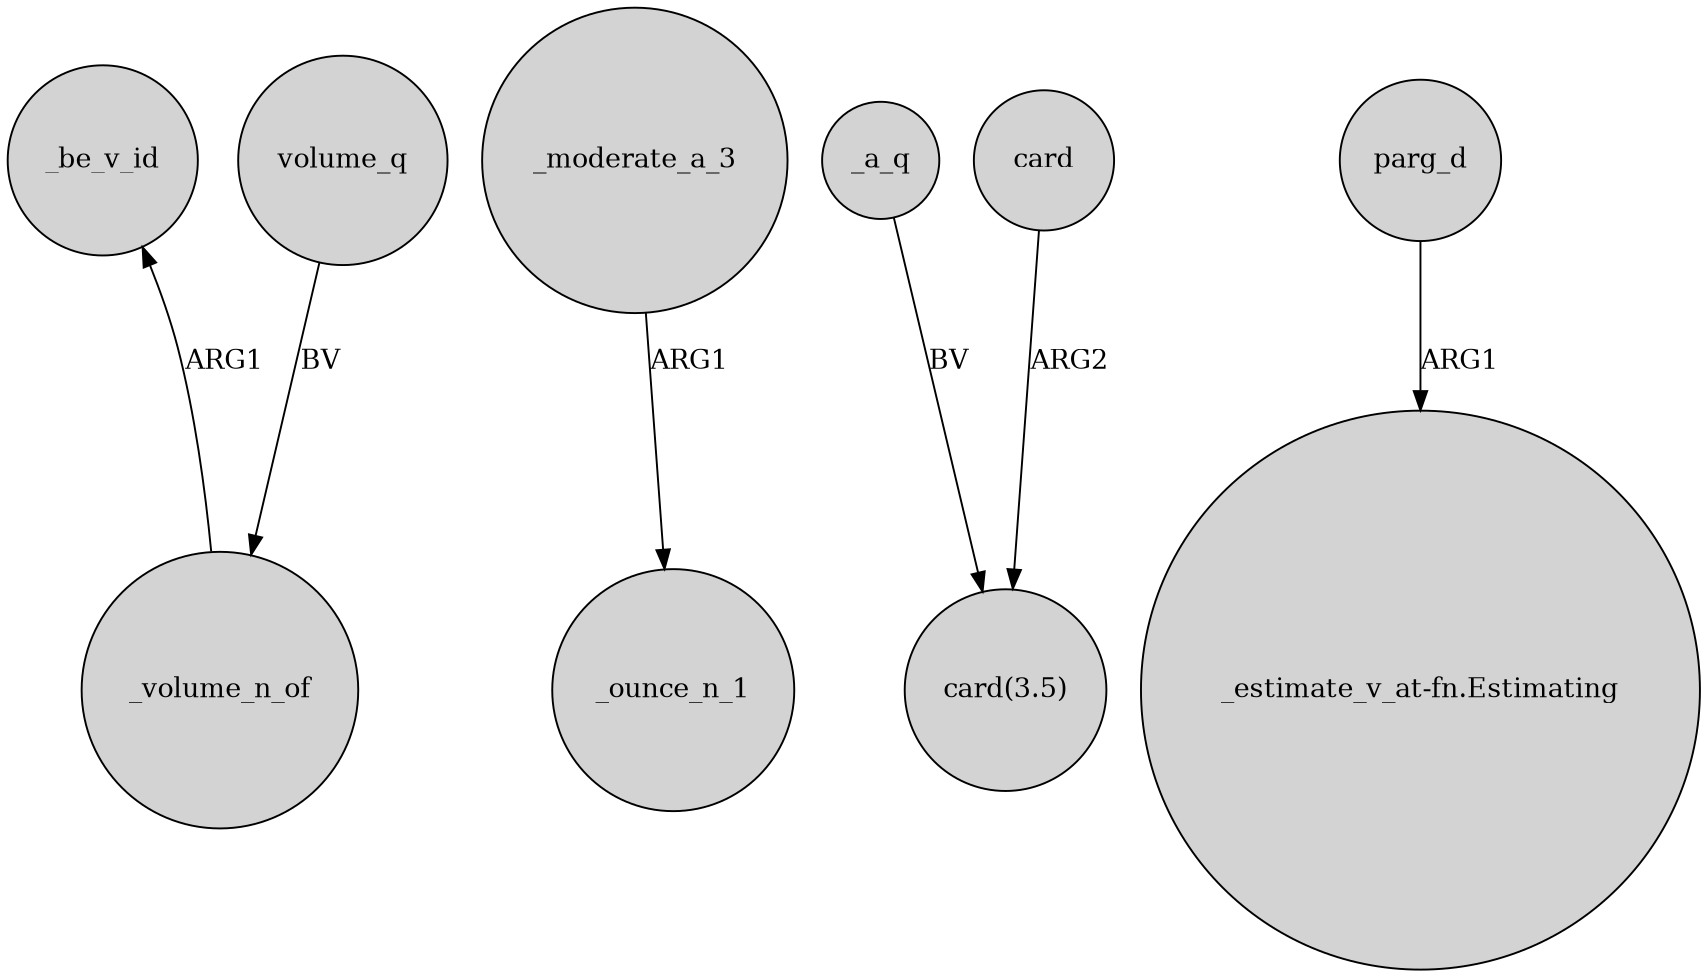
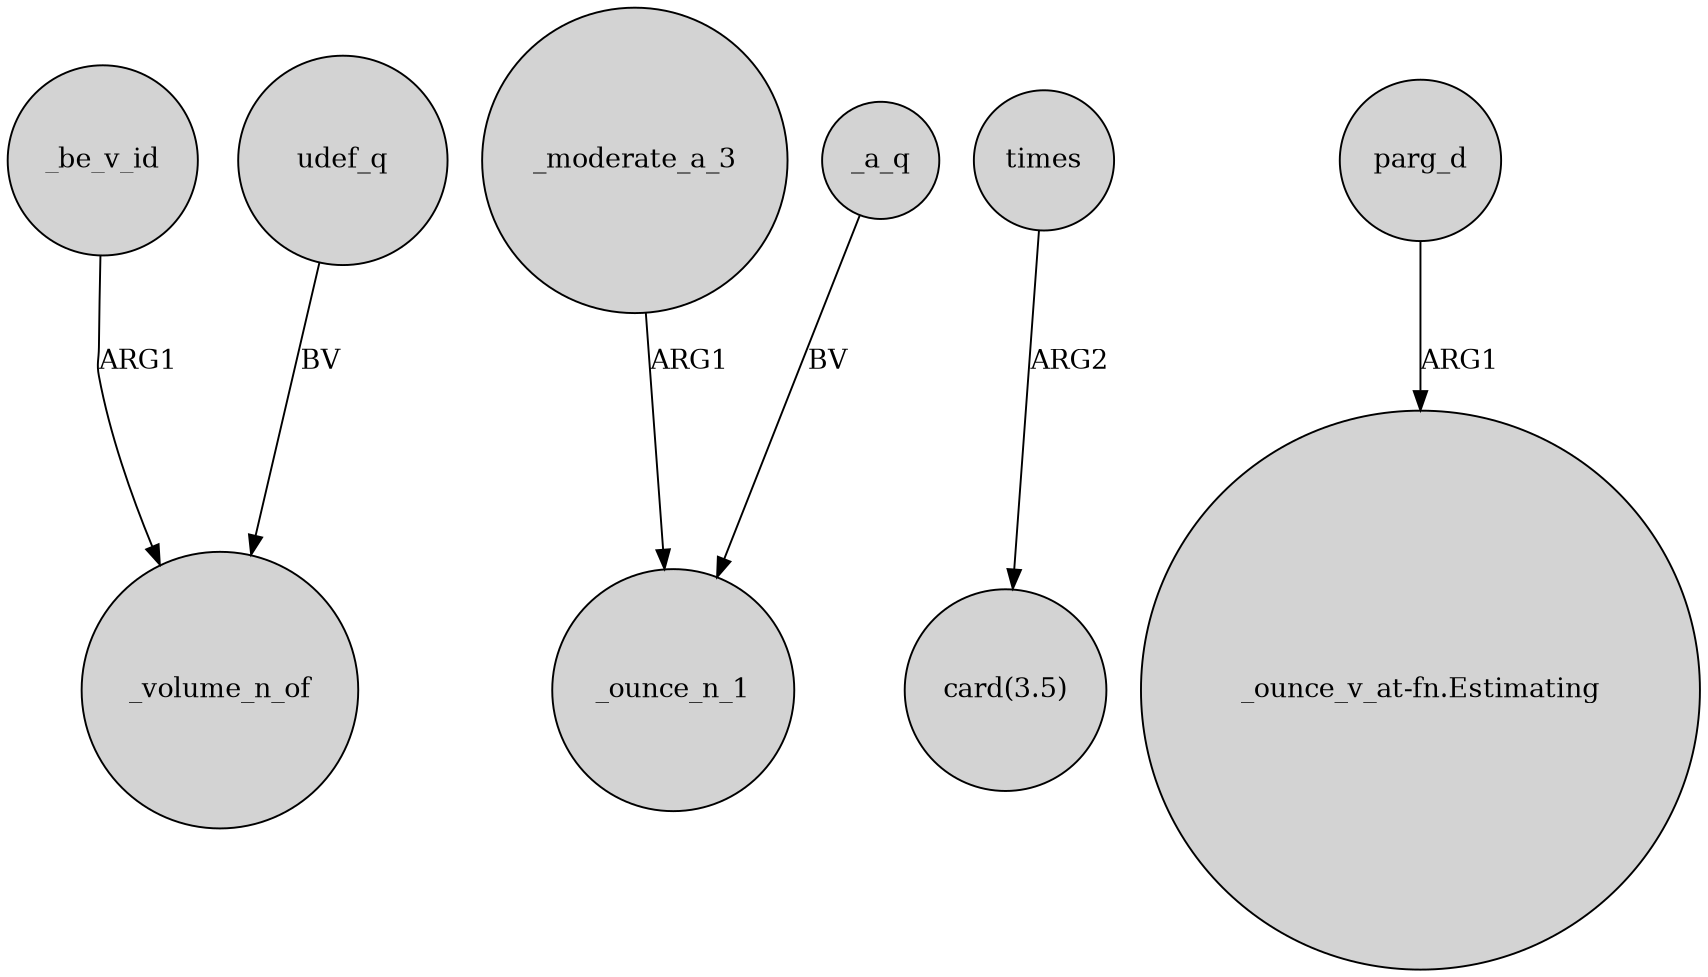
node "volume_q": label "volume_q" -> "udef_q"
node "card": label "card" -> "times"
edge "_a_q" -> "card(3.5)": now "_a_q" -> "_ounce_n_1"
edge "_volume_n_of" -> "_be_v_id": reversed
node "_estimate_v_at-fn.Estimating": label "_estimate_v_at-fn.Estimating" -> "_ounce_v_at-fn.Estimating"
